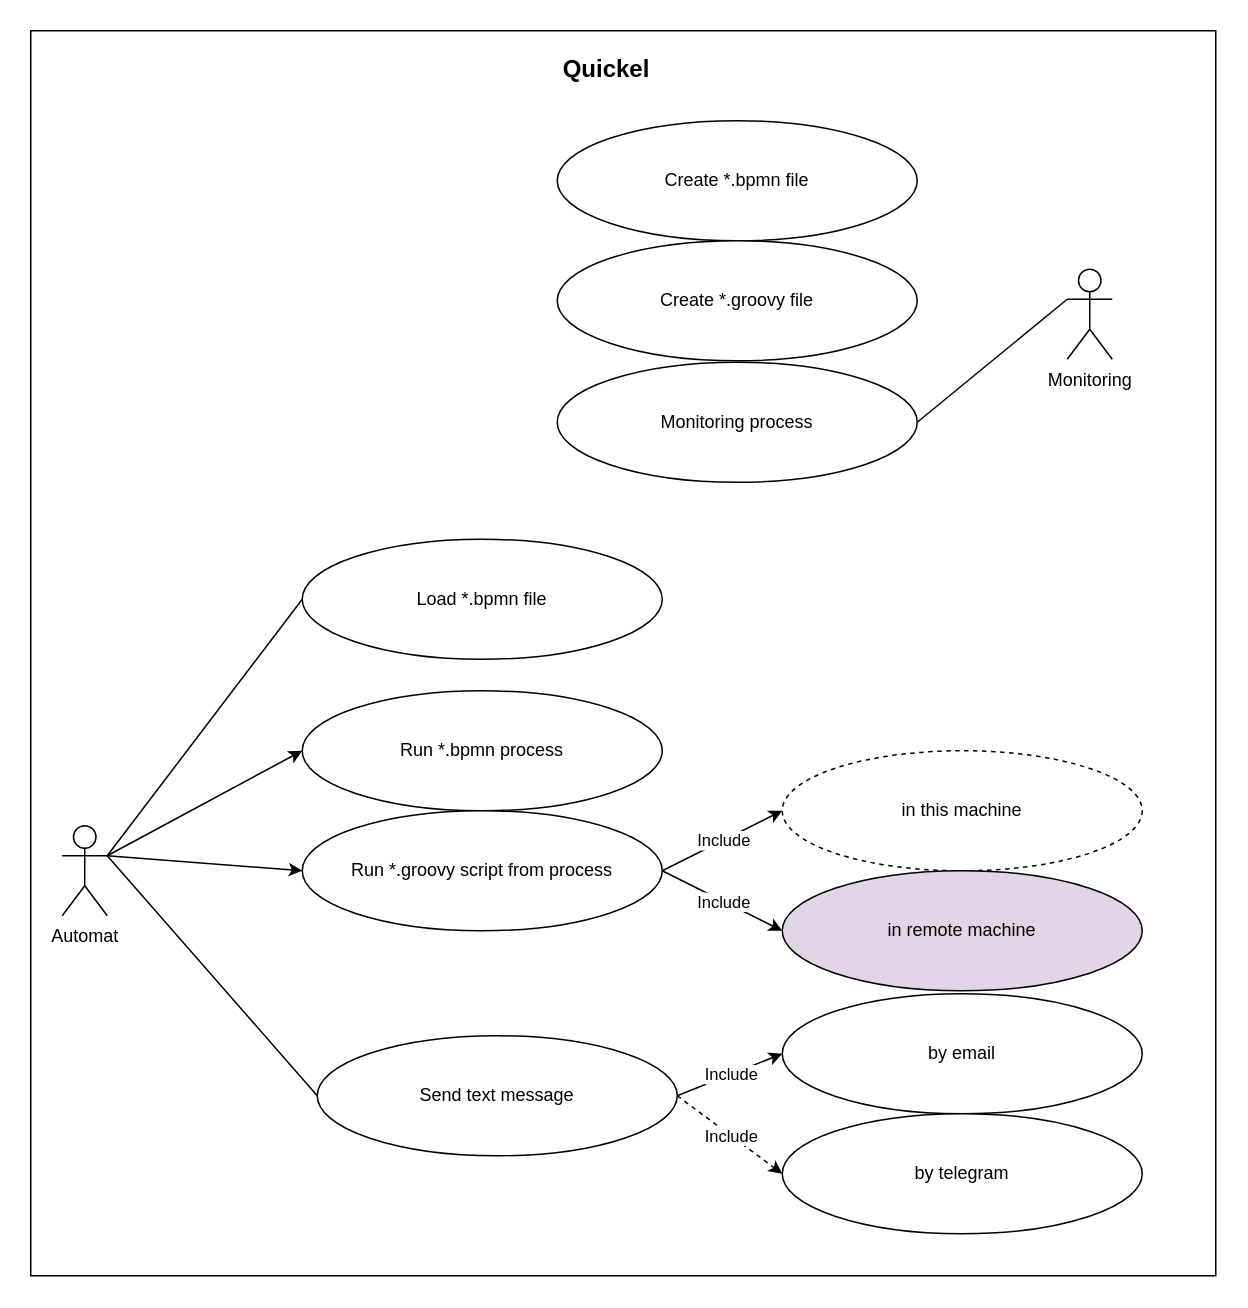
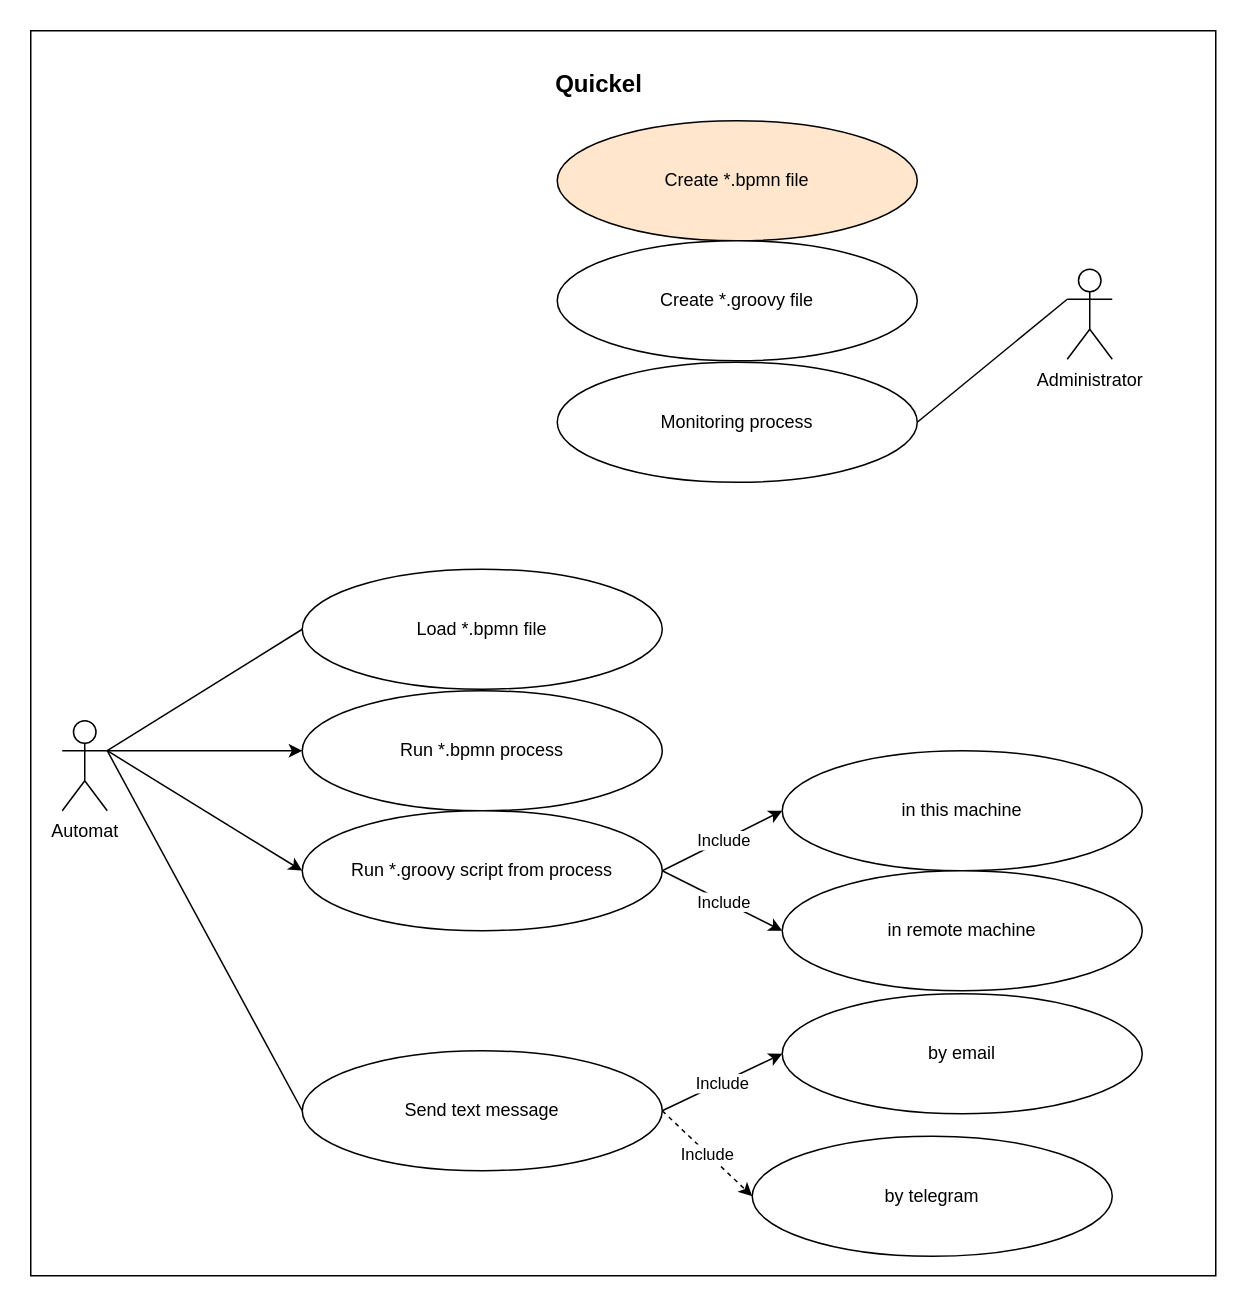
node "Quickel": moved (607, 68) -> (599, 83)
node "Create *.bpmn file": fillcolor #ffffff -> #ffe6cc
node "Monitoring": label "Monitoring" -> "Administrator"
node "Load *.bpmn file": moved (482, 599) -> (482, 629)
node "in this machine": style dashed -> solid
node "Automat": moved (85, 871) -> (85, 766)
node "in remote machine": fillcolor #e1d5e7 -> #ffffff
node "Send text message": moved (497, 1096) -> (482, 1111)
node "by telegram": moved (962, 1174) -> (932, 1196)
